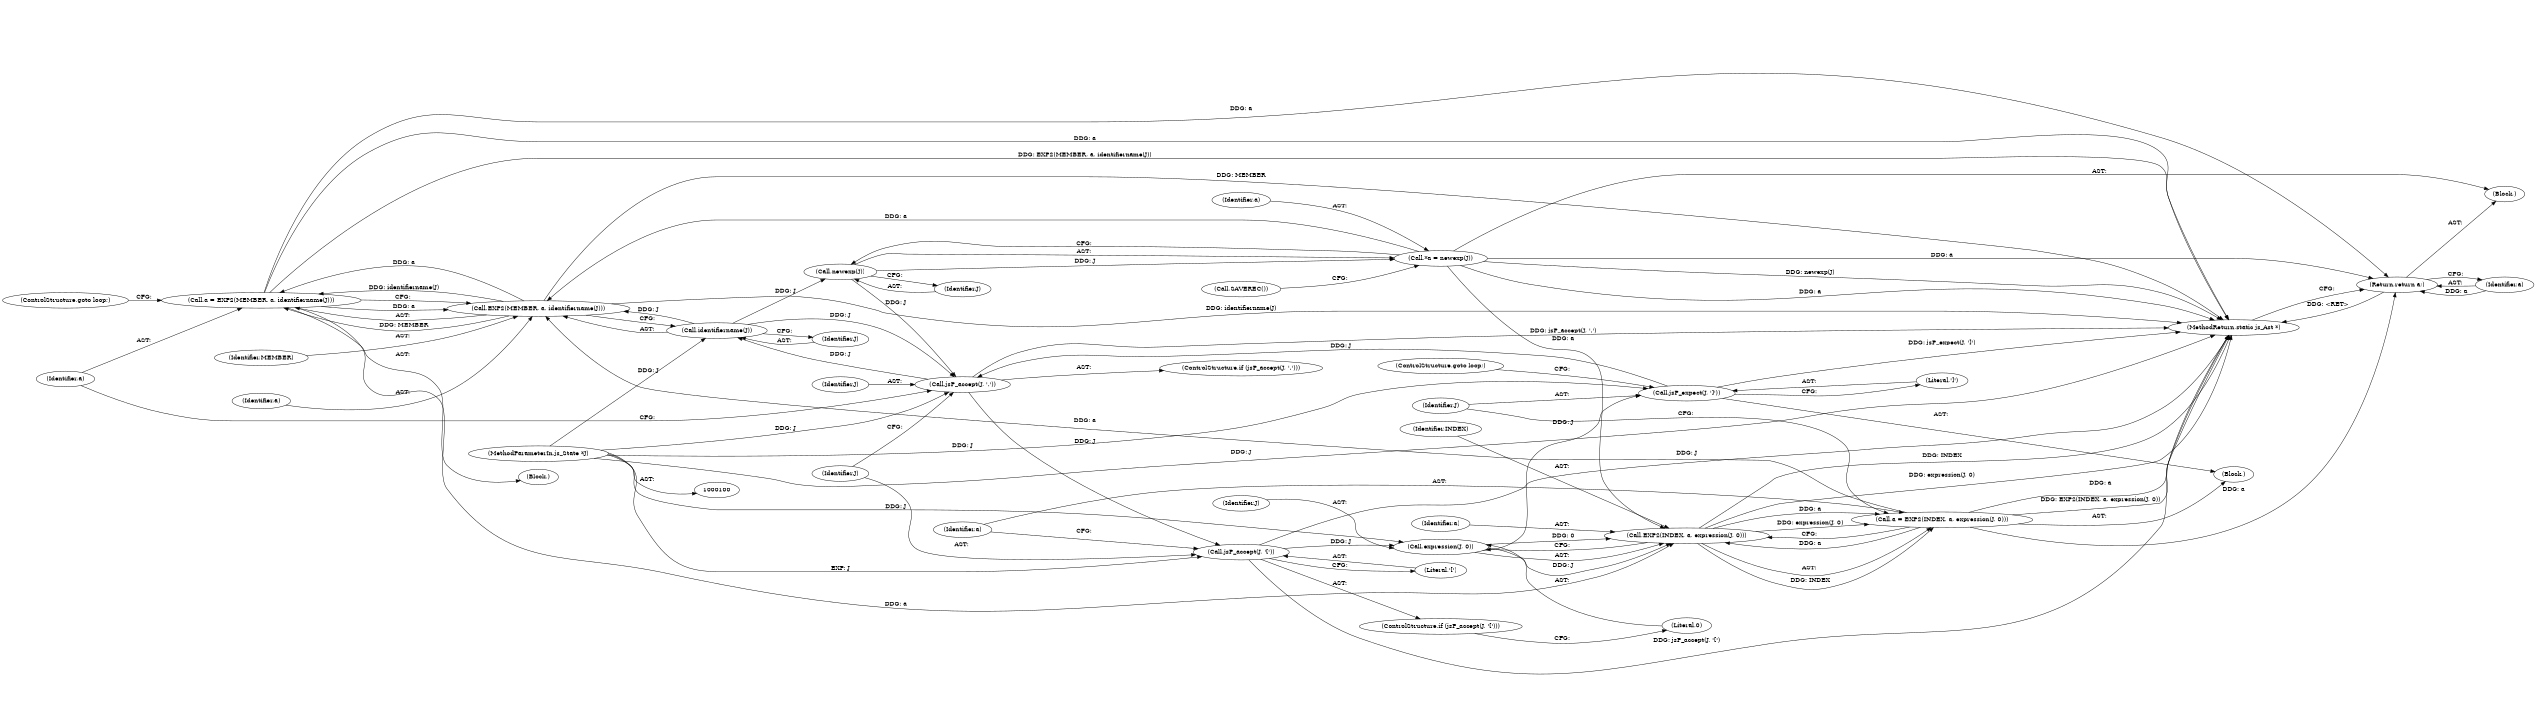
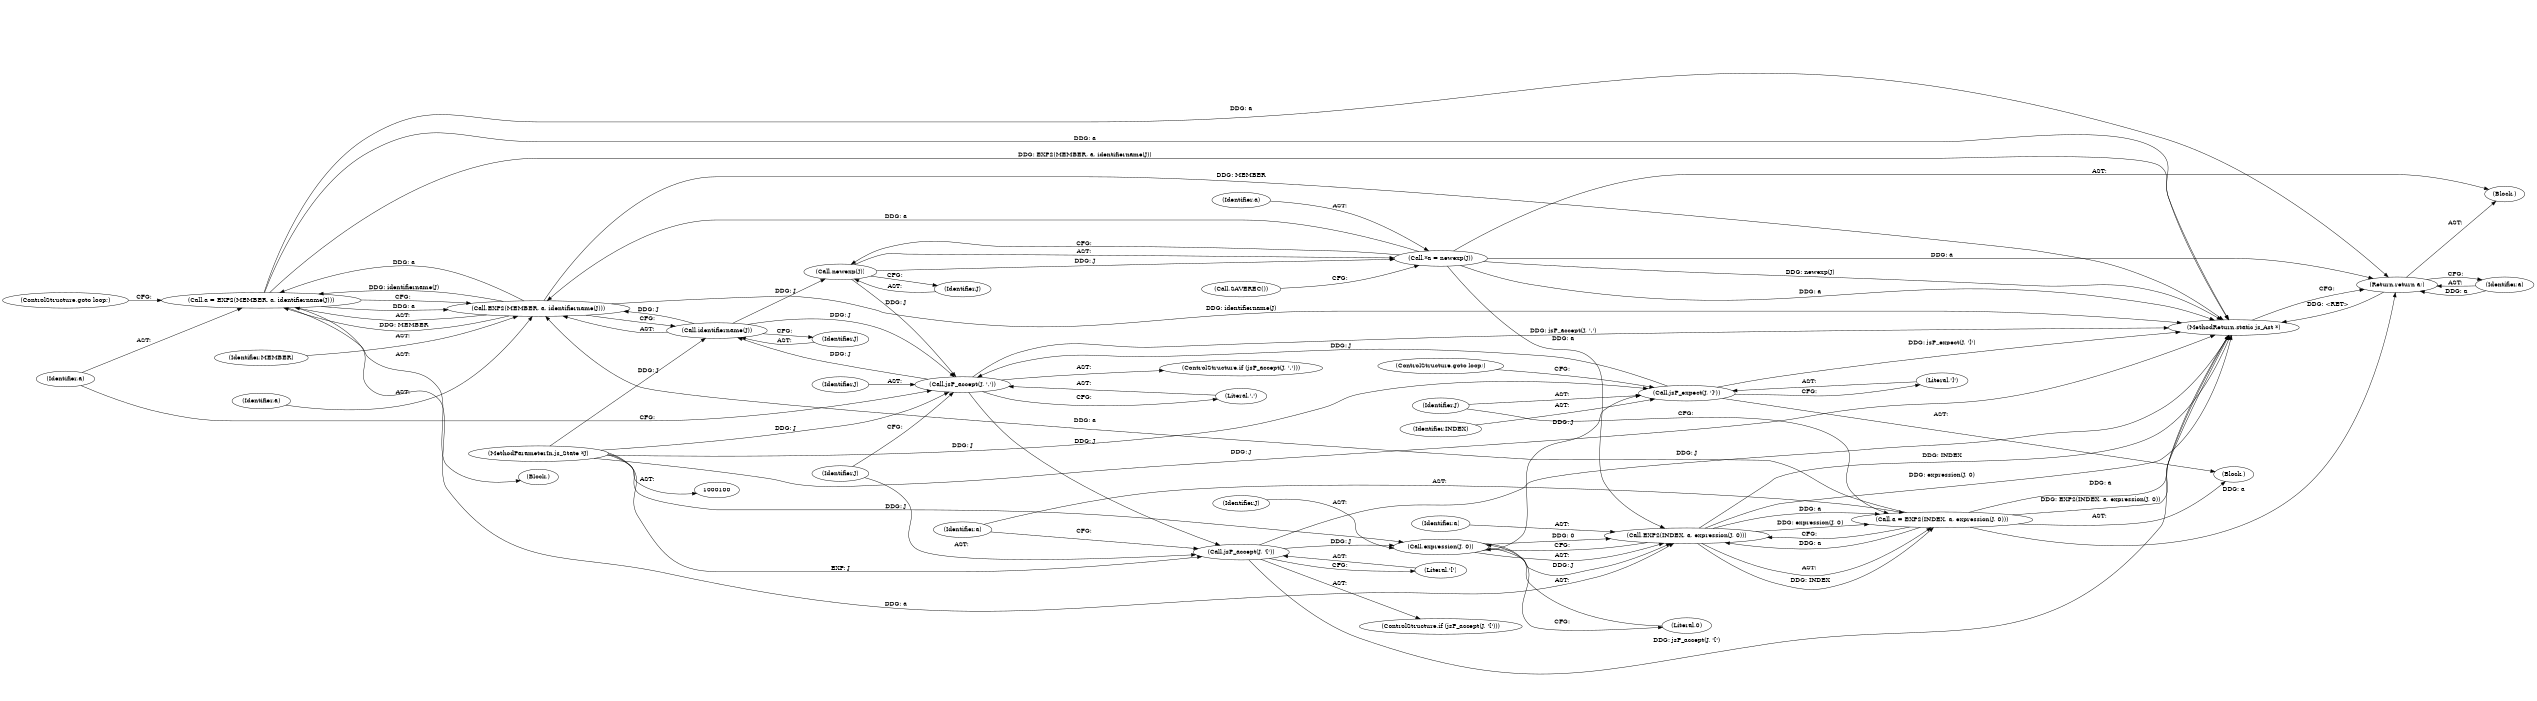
node "(Literal,'.')": added
edge "(Identifier,INDEX)" -> "(Call,EXP2(INDEX, a, expression(J, 0)))": now "(Identifier,INDEX)" -> "(Call,jsP_expect(J, ']'))"
edge "(ControlStructure,if (jsP_accept(J, '[')))" -> "(Literal,0)": now "(Call,expression(J, 0))" -> "(Literal,0)"
